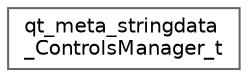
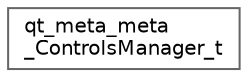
node "qt_meta_stringdata _ControlsManager_t": label "qt_meta_stringdata _ControlsManager_t" -> "qt_meta_meta _ControlsManager_t"
